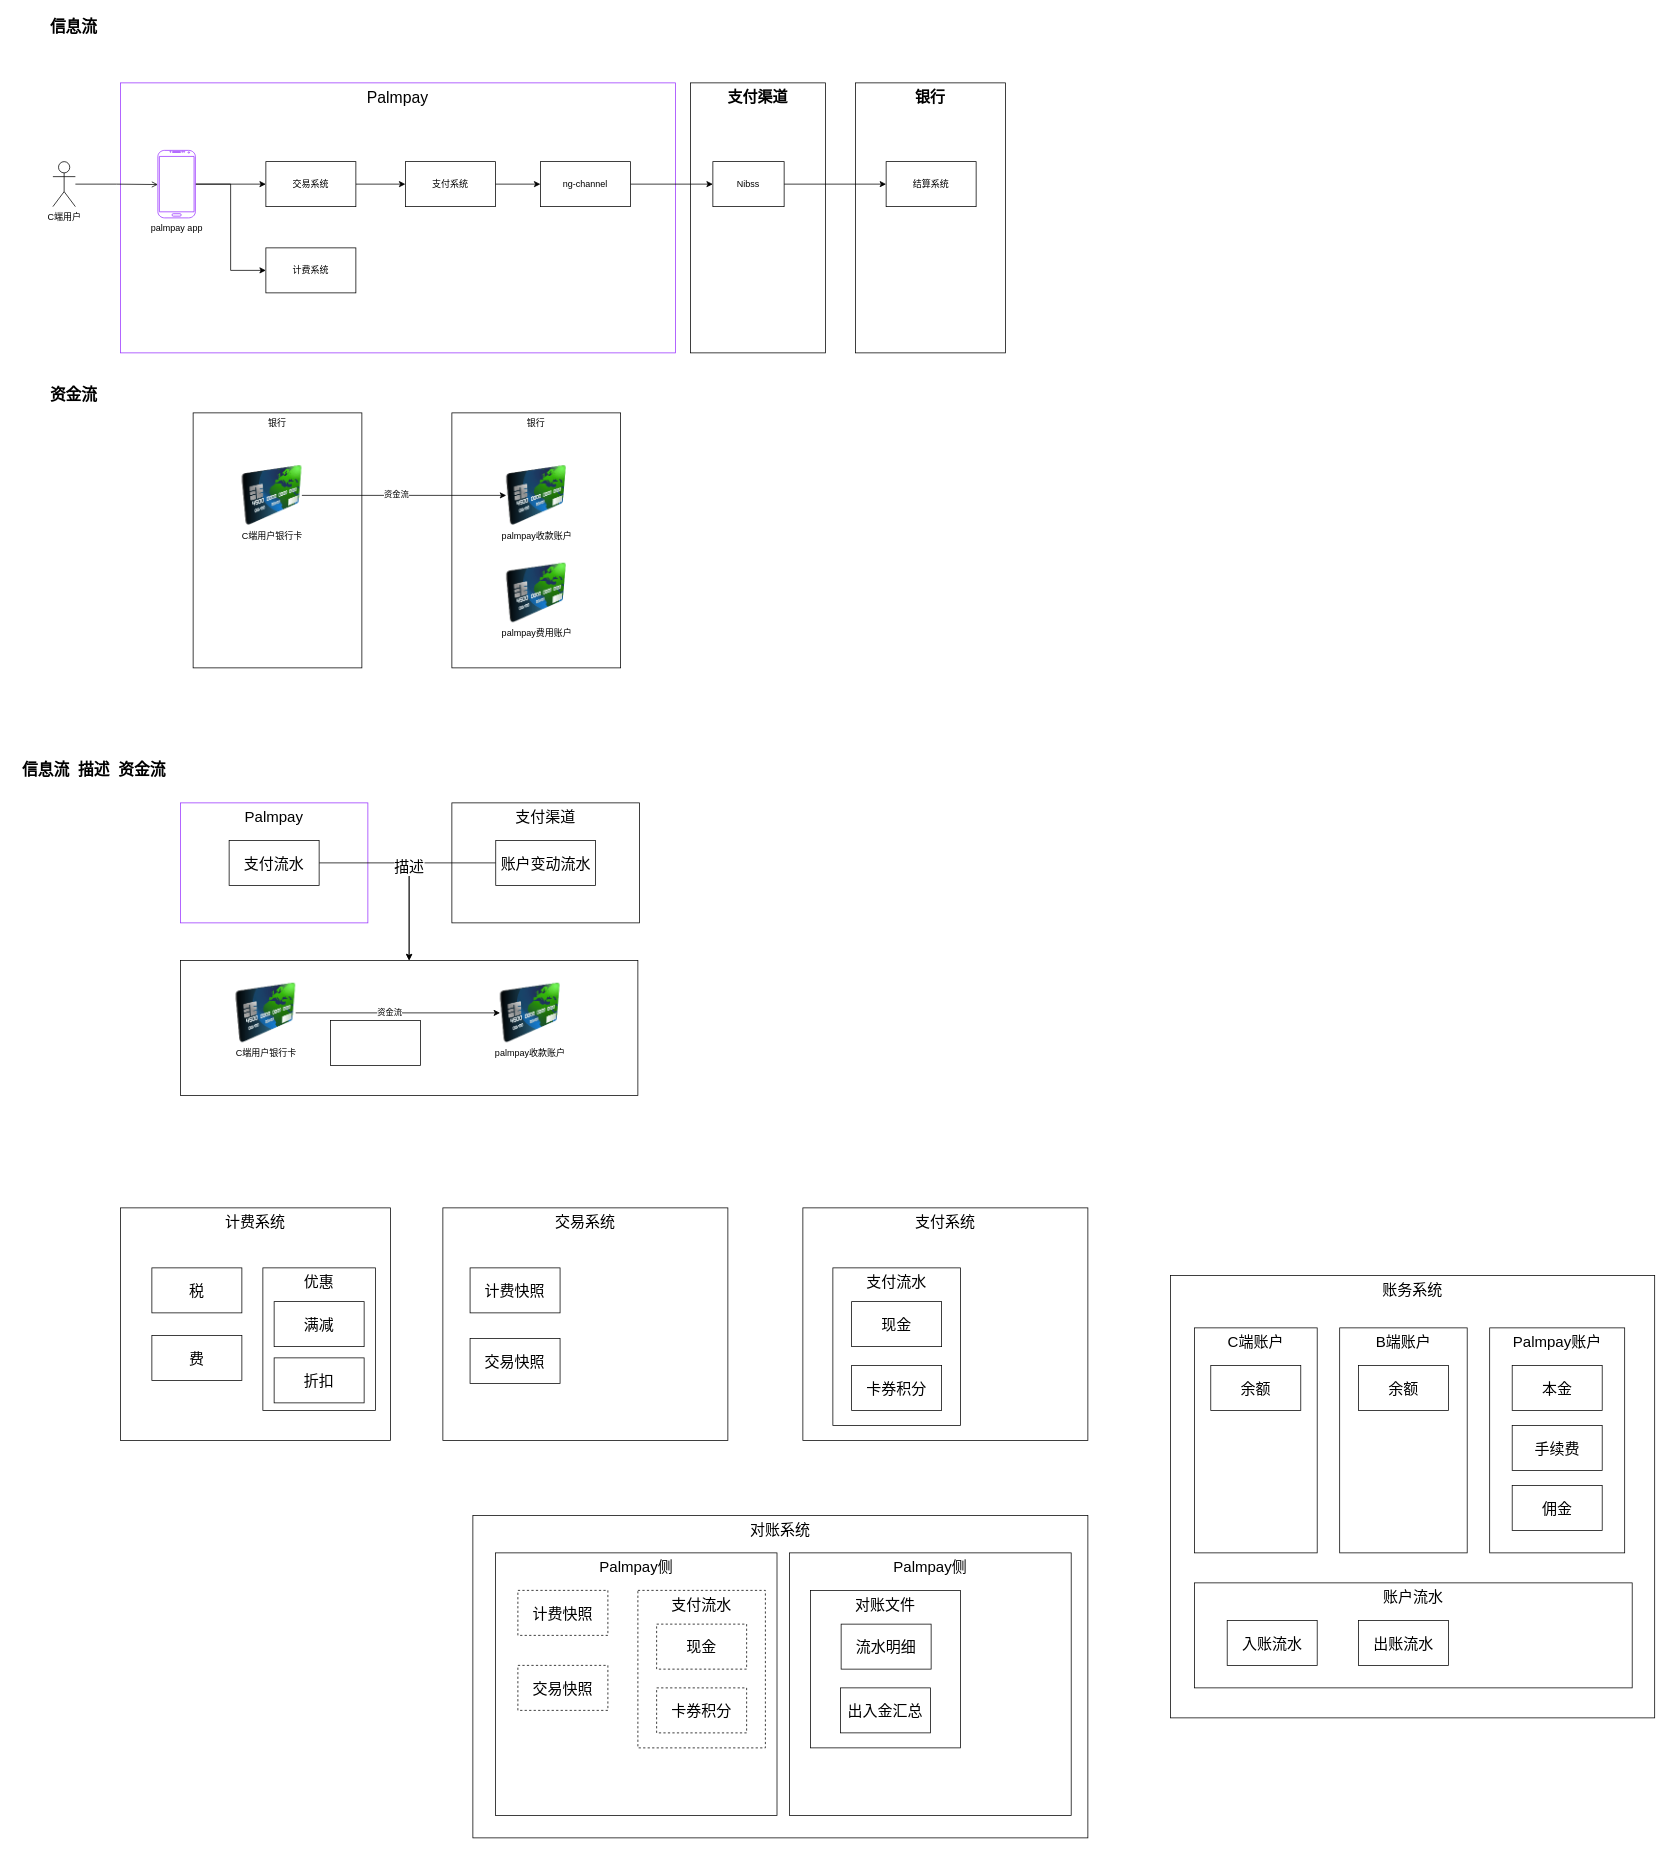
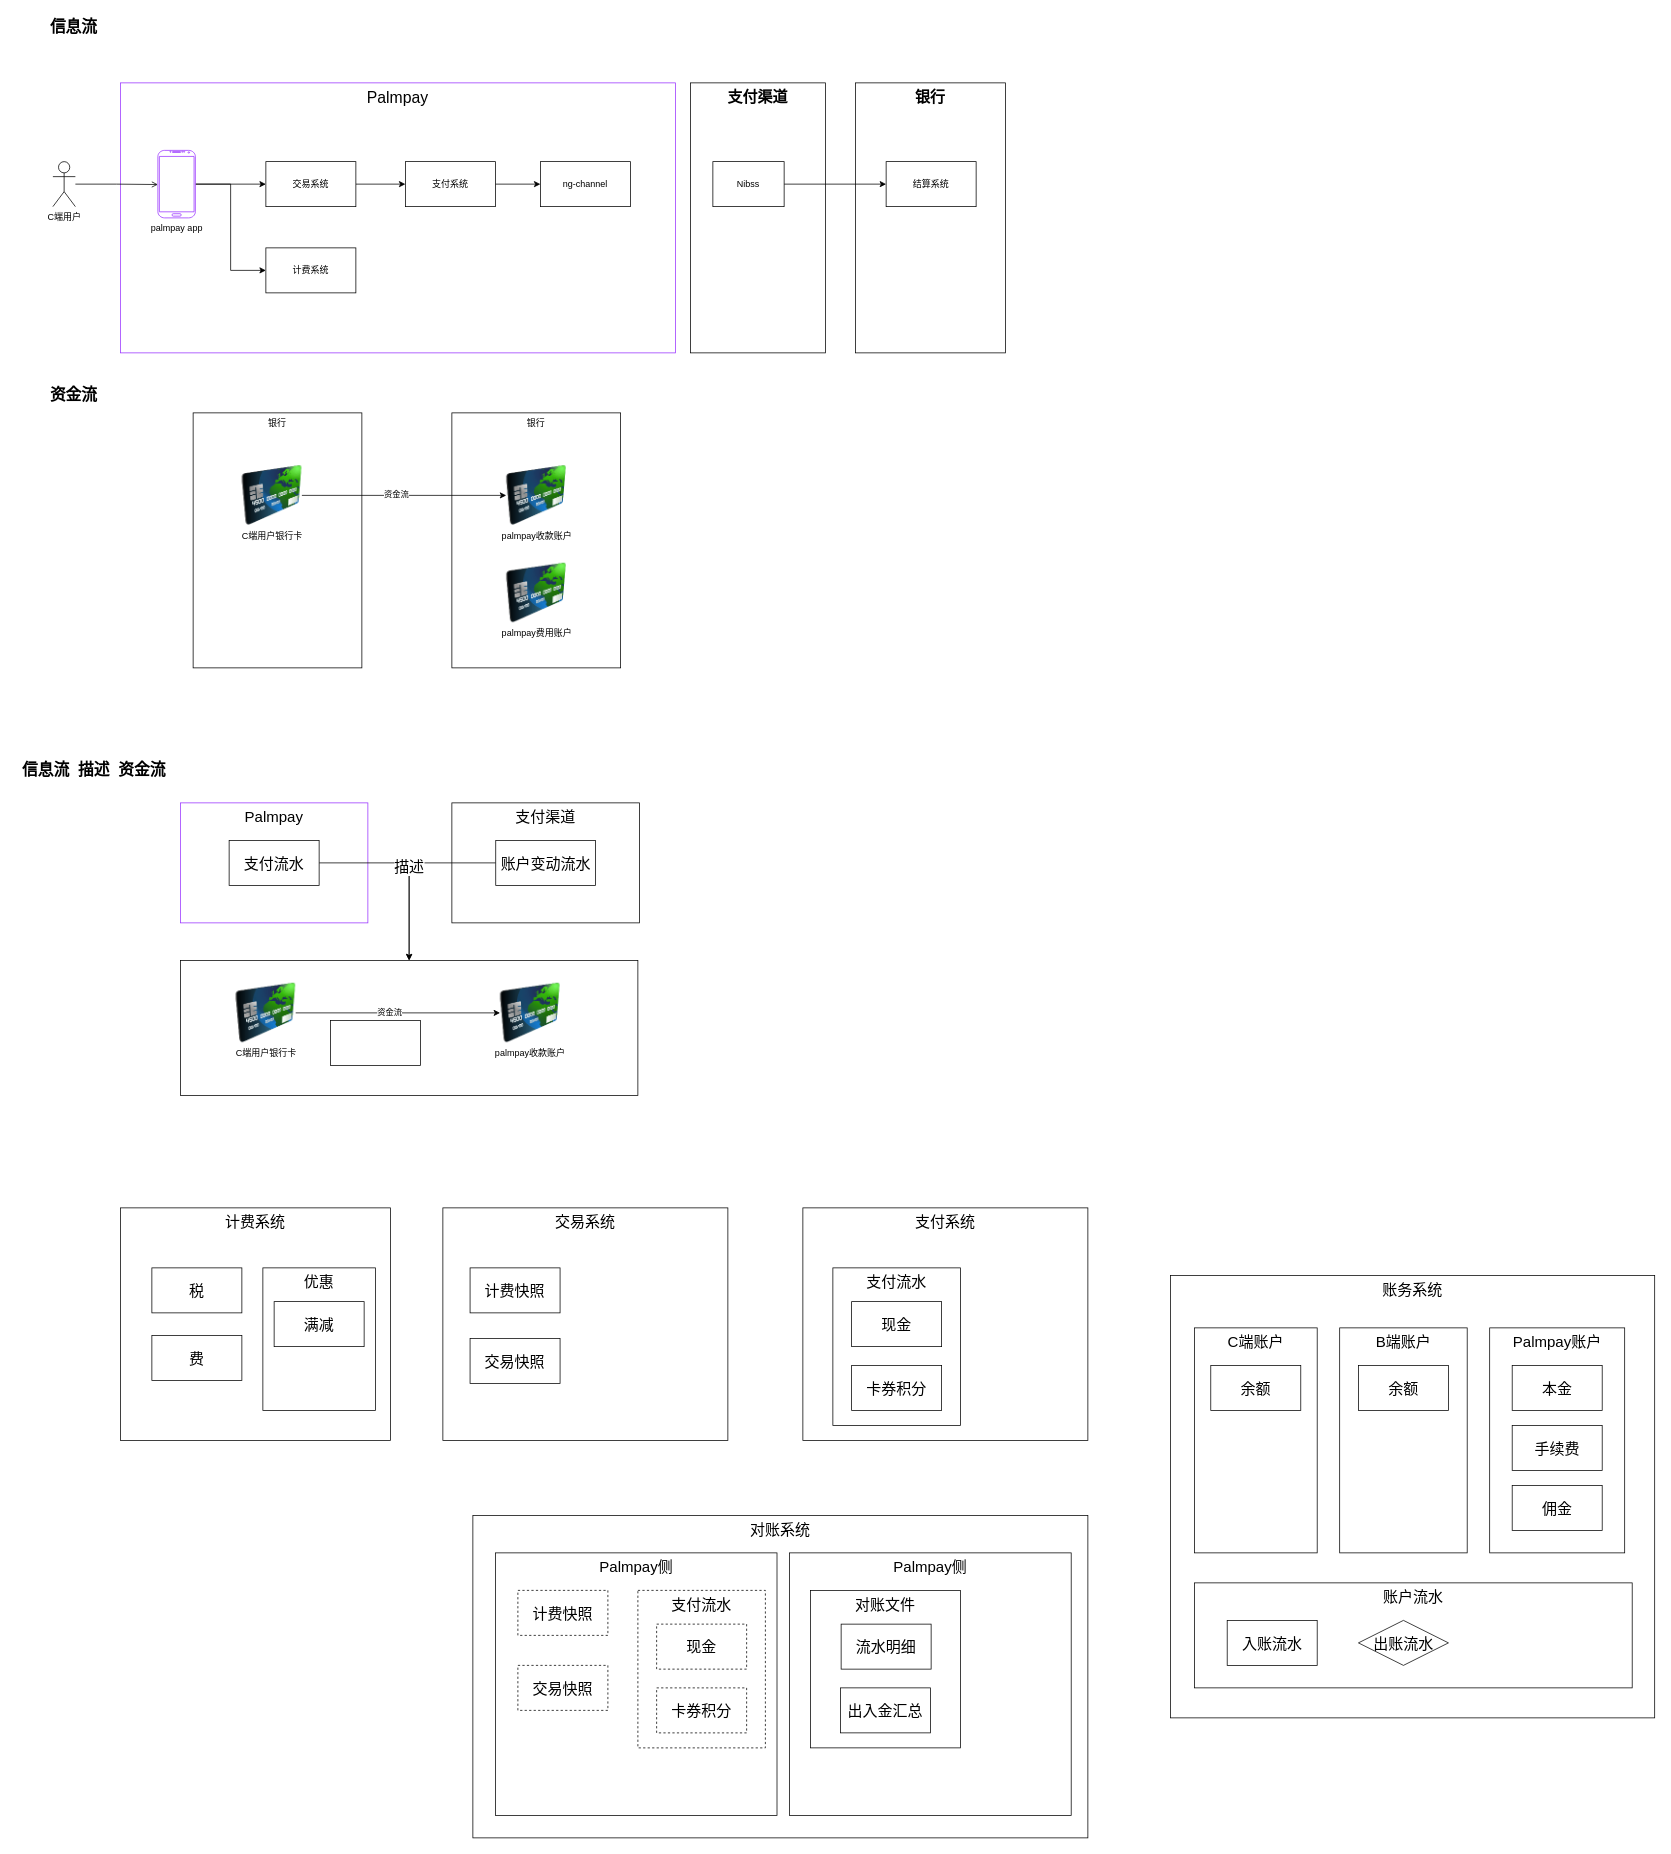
edge "ng-channel" -> "Nibss": removed
node "折扣": removed
node "出账流水": shape rectangle -> diamond
